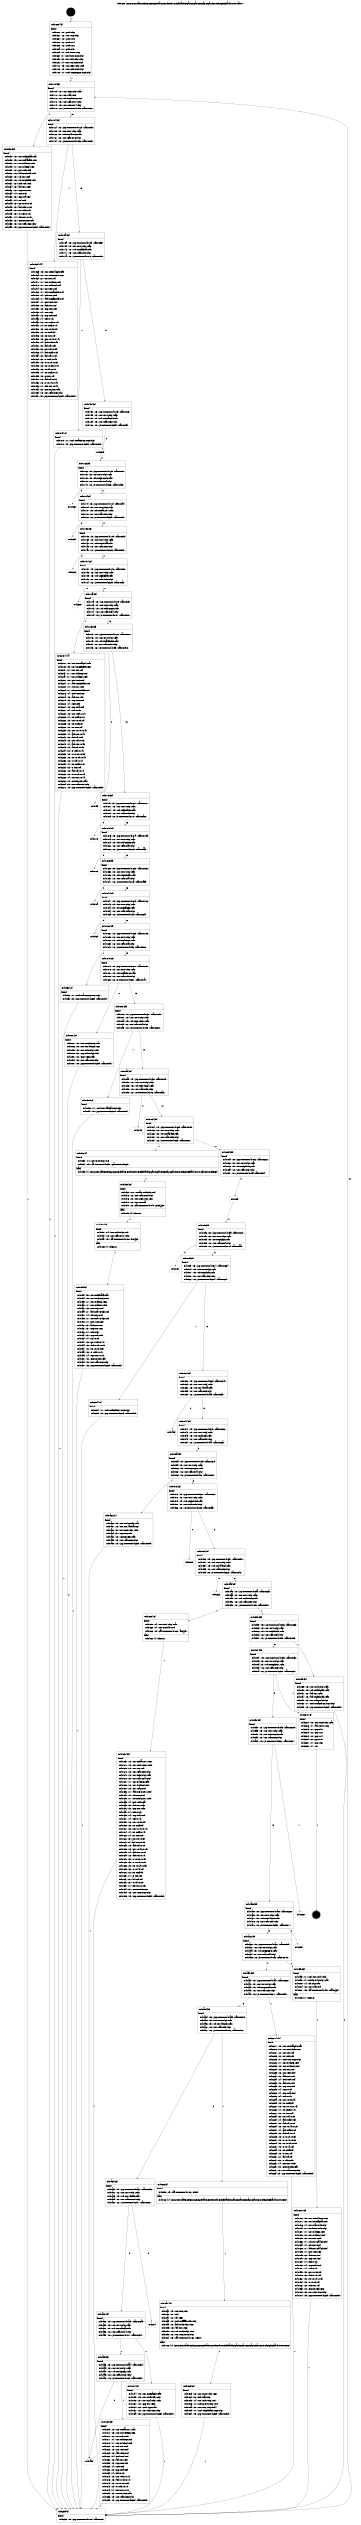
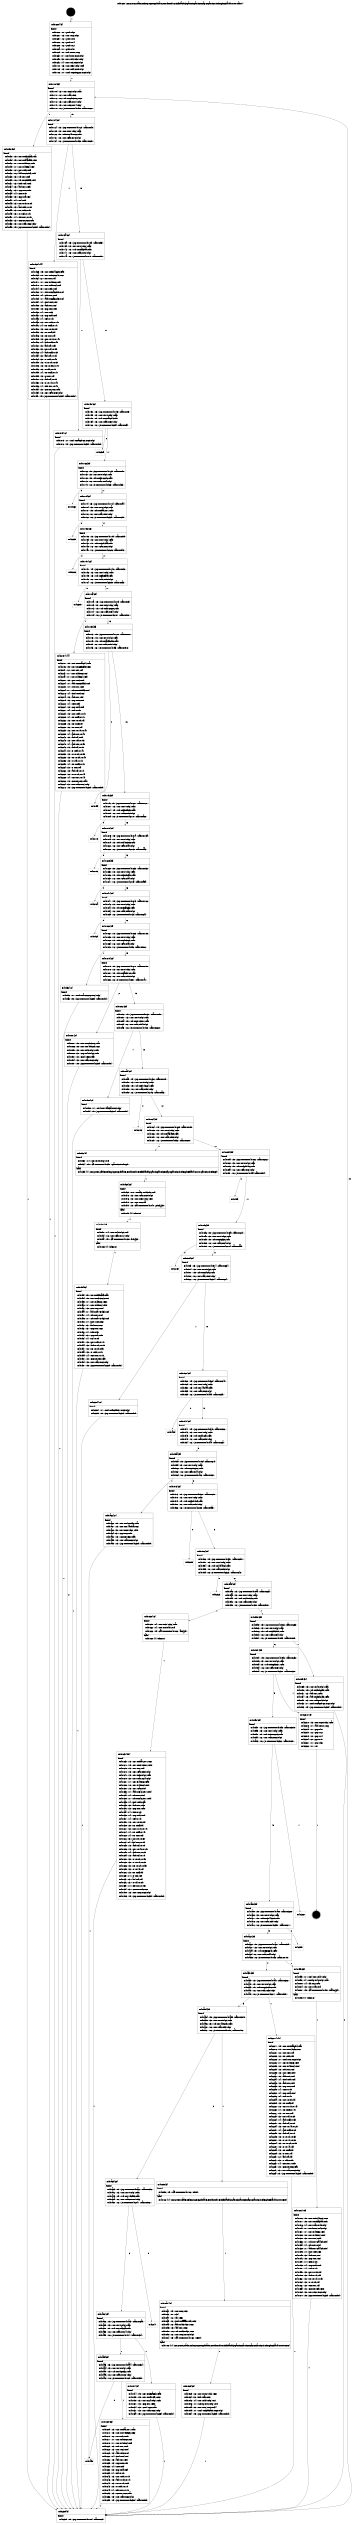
edge "0x4023df" -> "0x401766 [25]": now "0x401750 [22]" -> "0x401766 [25]"
edge "0x4017b1 [25]" -> "0x4017ca [25]": reversed
edge "0x401bff" -> "0x4018f6 [25]": now "0x4018dd [25]" -> "0x4018f6 [25]"
